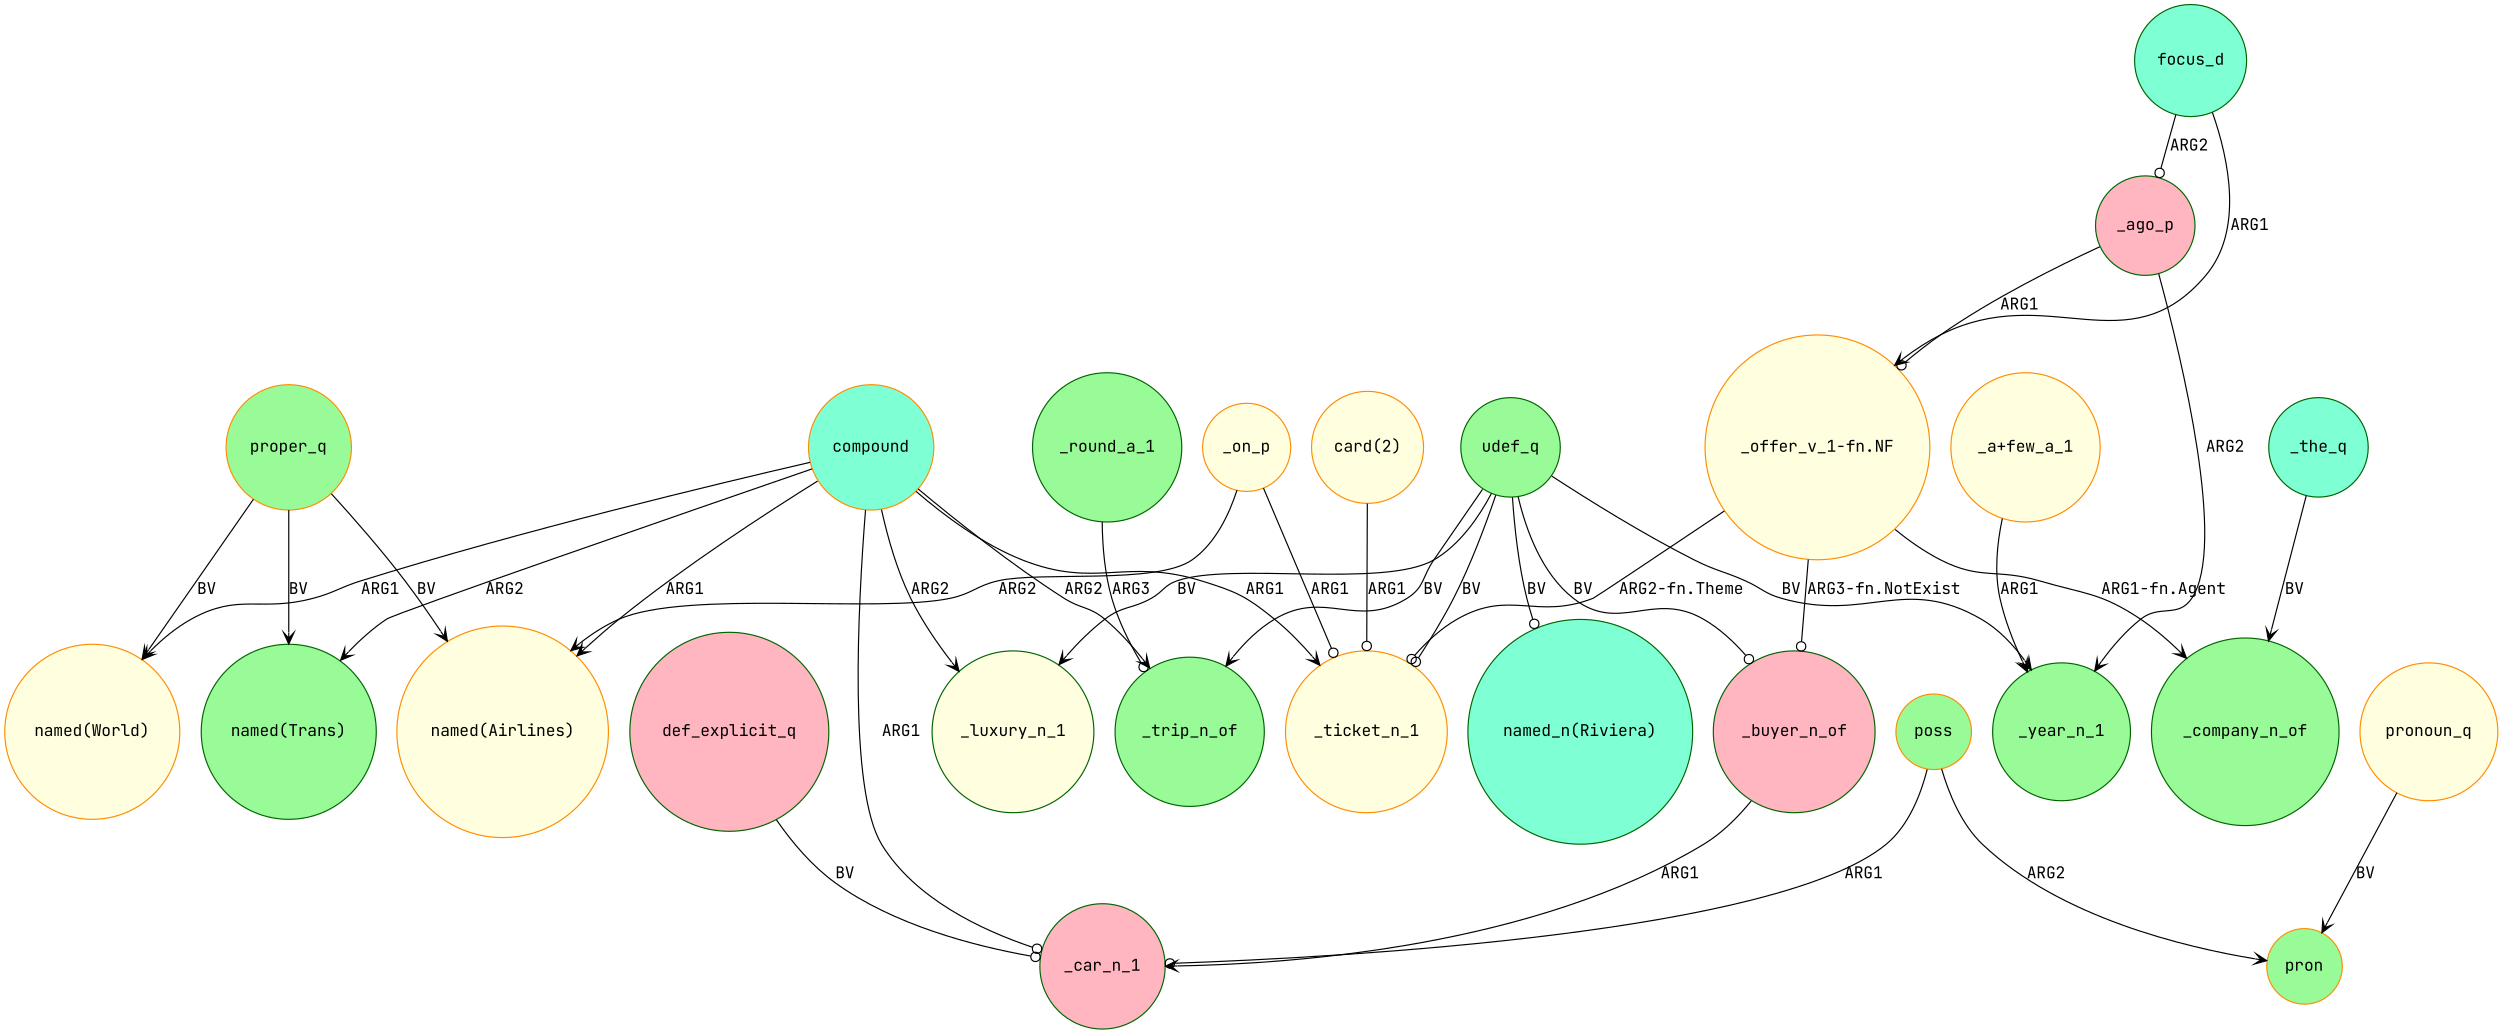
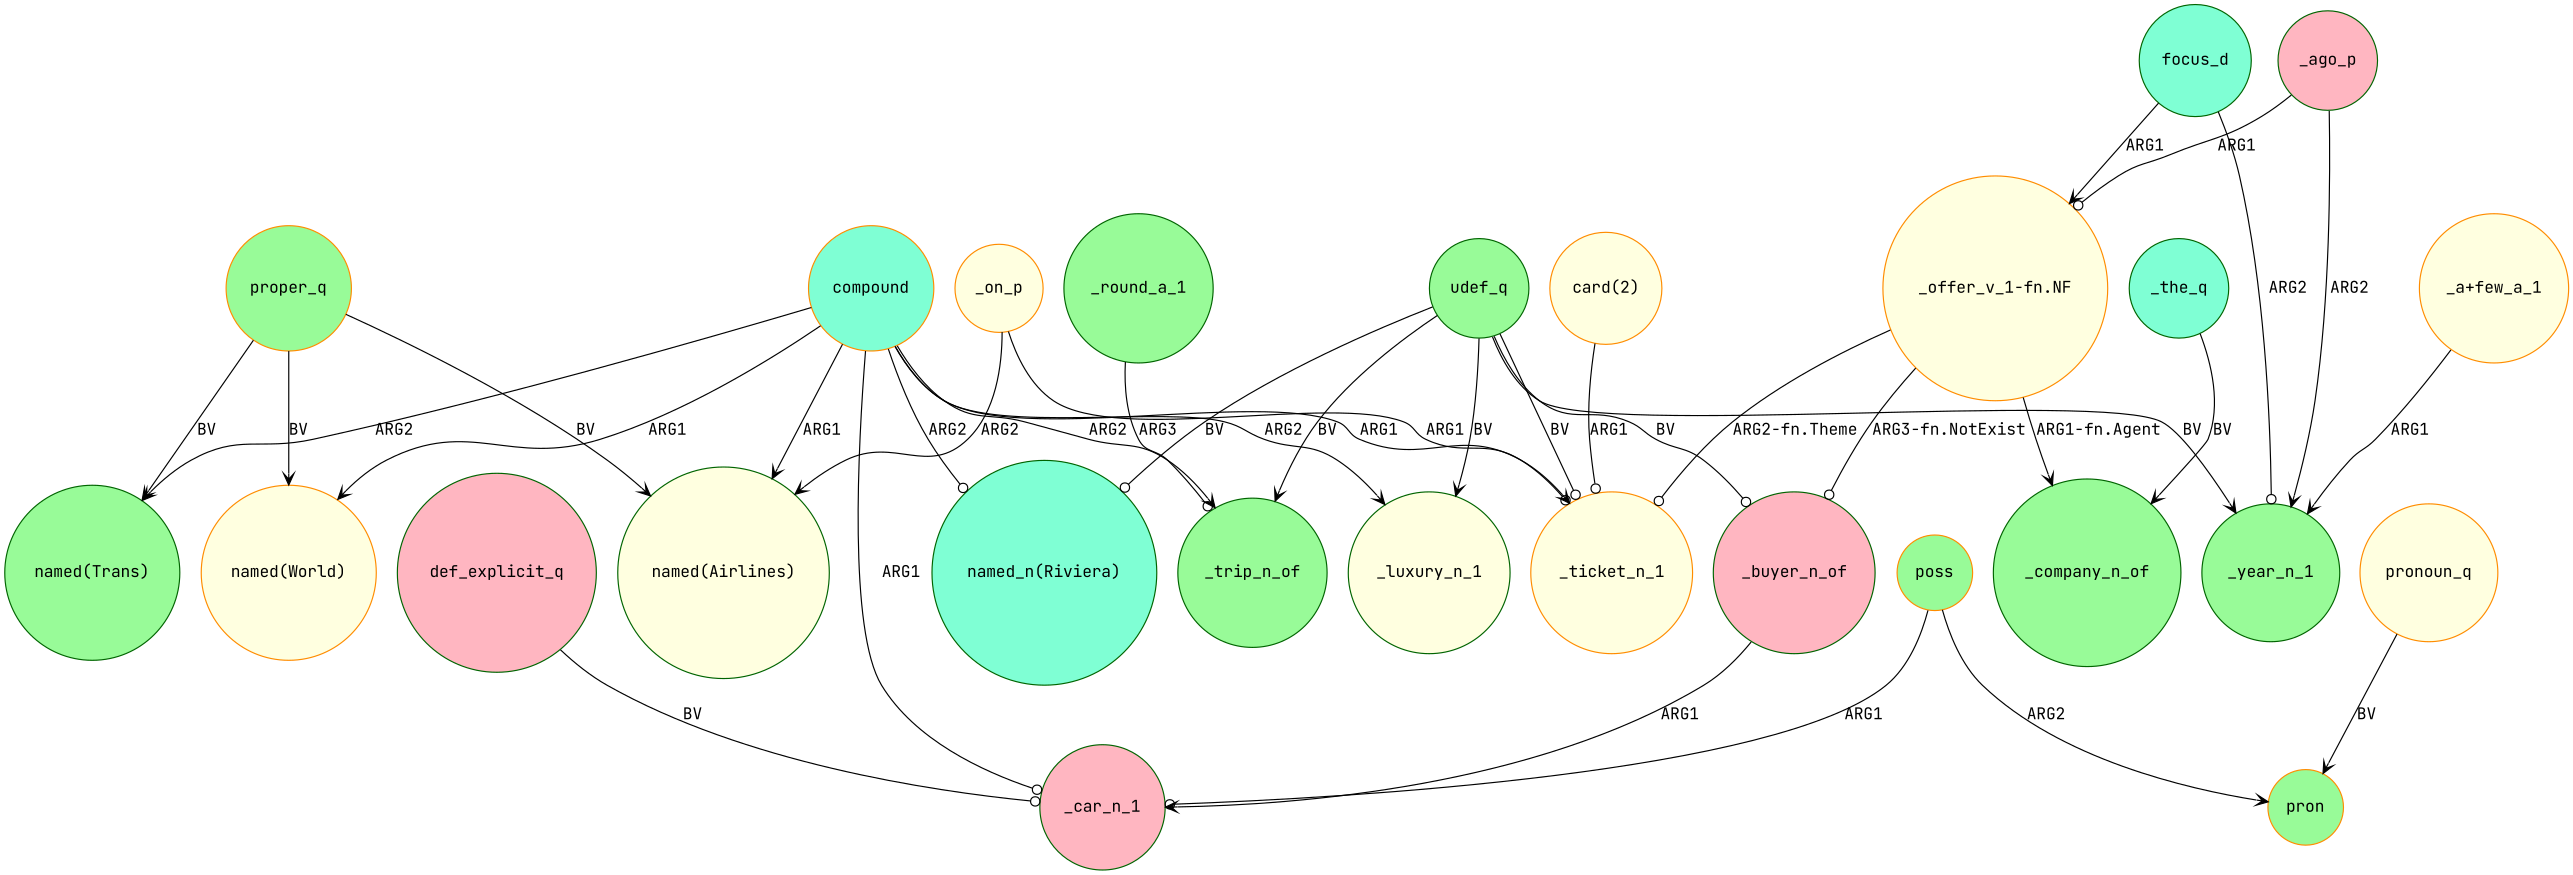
edge "focus_d" -> "_ago_p": now "focus_d" -> "_year_n_1"
edge "compound" -> "named_n(Riviera)": added, label "ARG2"
node "named(Airlines)": color darkorange -> darkgreen
